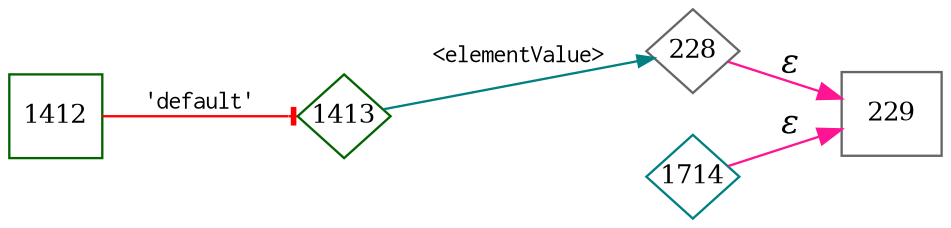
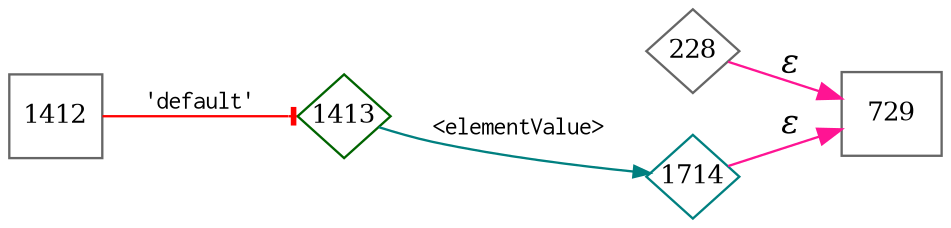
edge "1413" -> "228": now "1413" -> "1714"
node "229": label "229" -> "729"
node "1412": color darkgreen -> gray40
